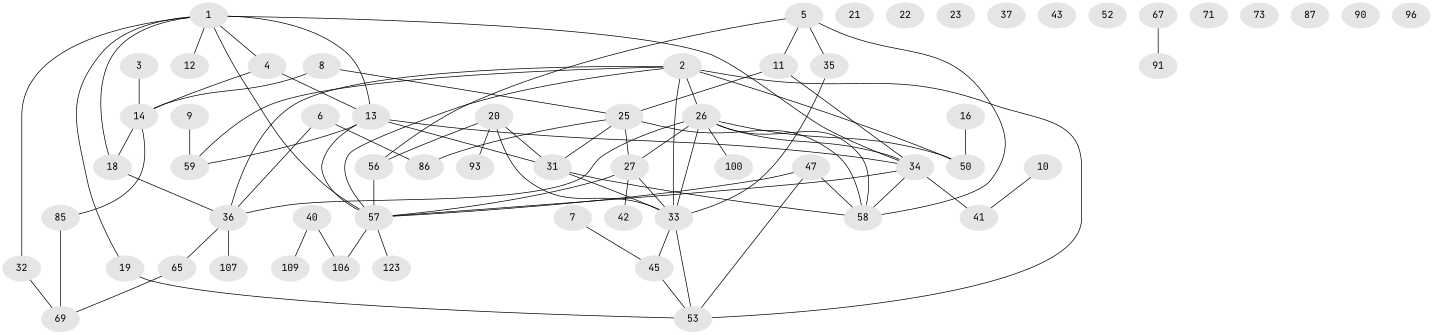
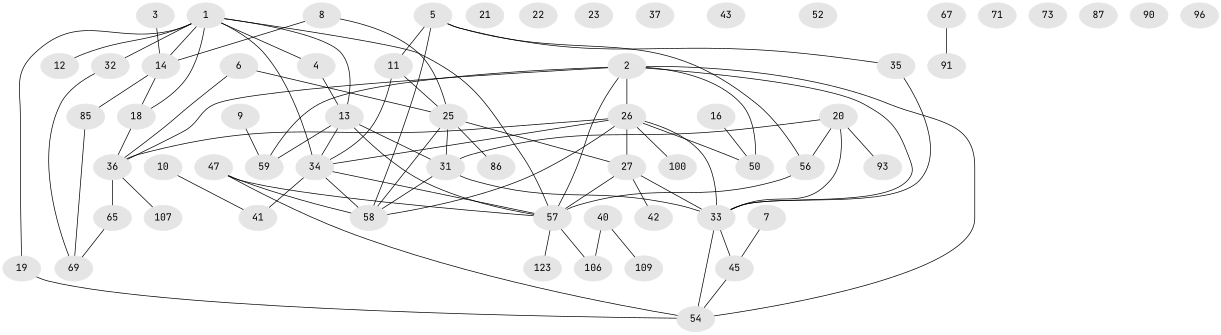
edge "4" -- "14": now "1" -- "14"
edge "6" -- "86": now "6" -- "25"
node "53": label "53" -> "54"
